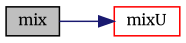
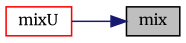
edge "mix" -> "mixU": reversed
